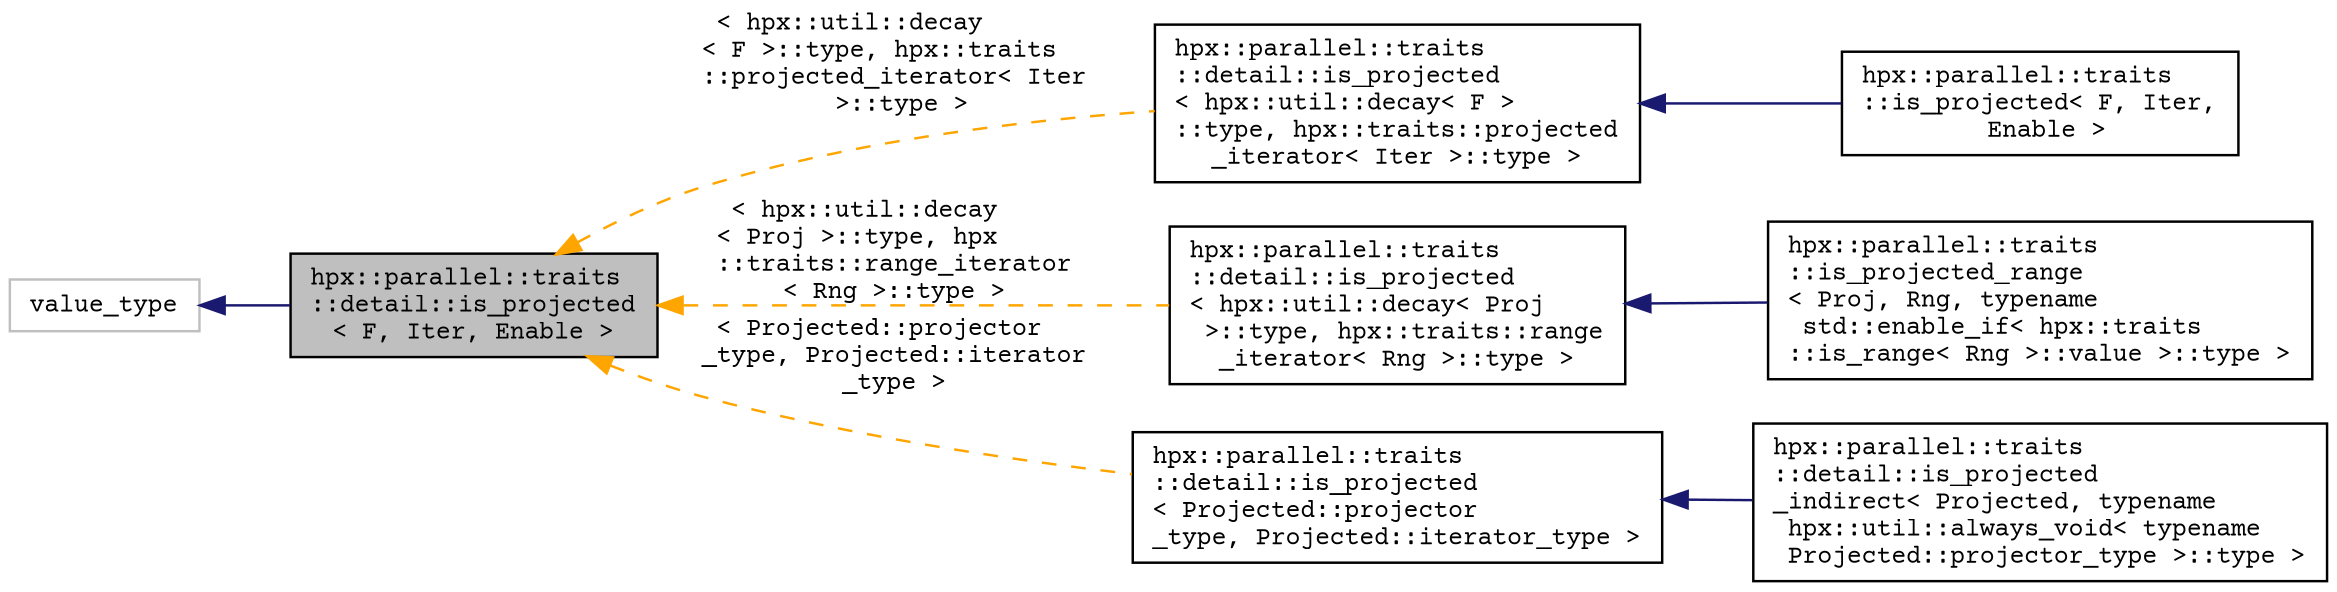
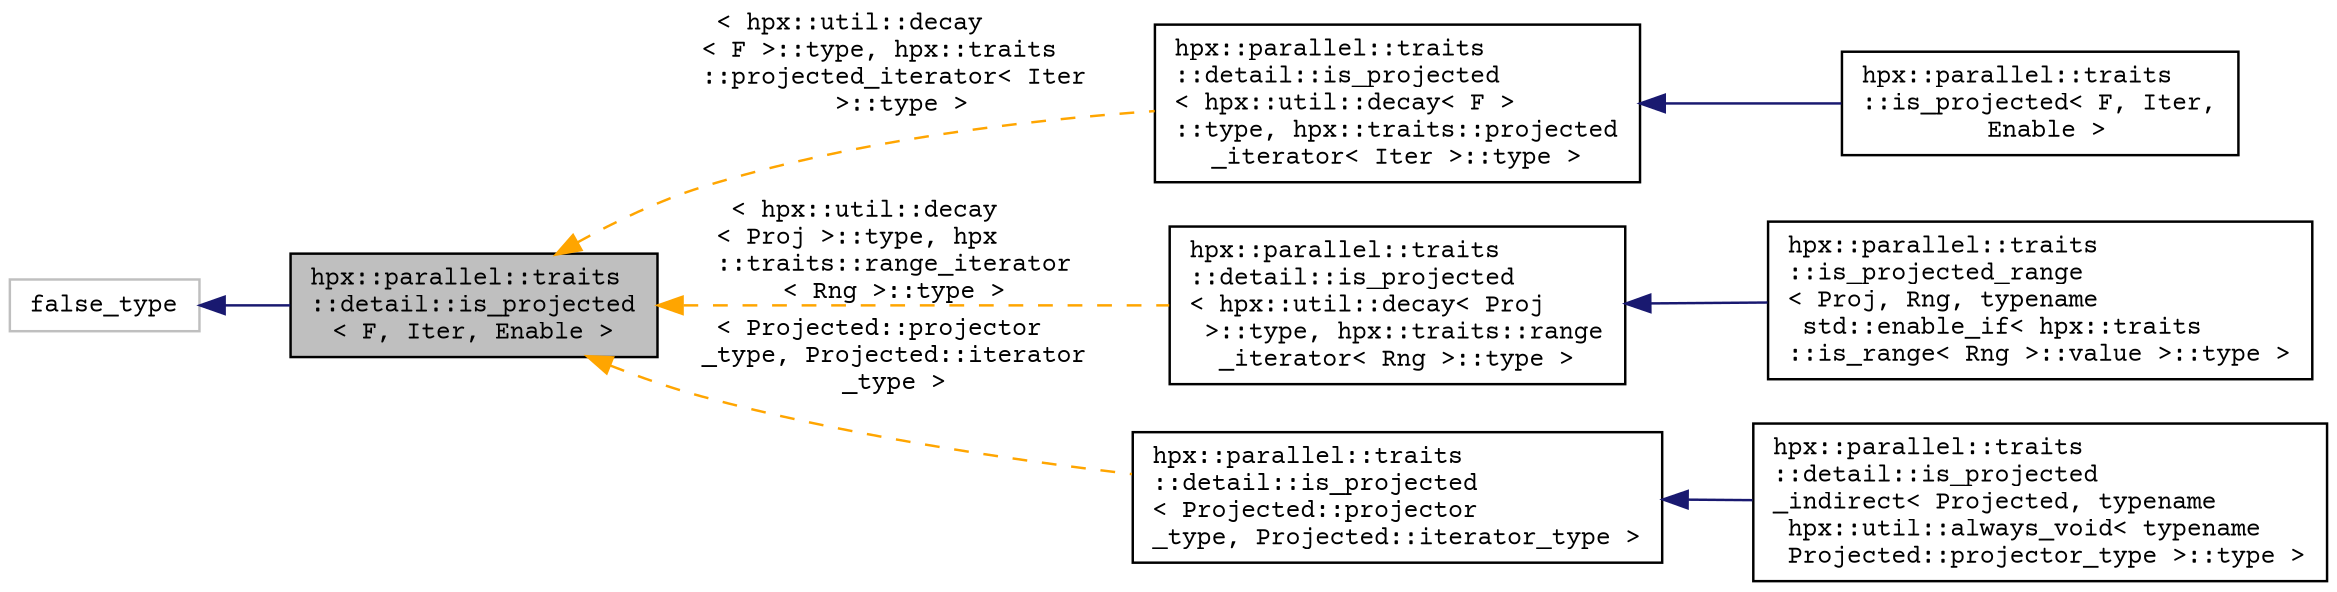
node "value_type": label "value_type" -> "false_type"
